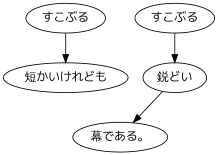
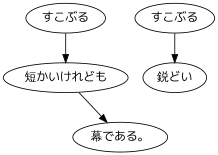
edge "鋭どい" -> "幕である。": now "短かいけれども" -> "幕である。"
